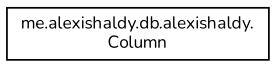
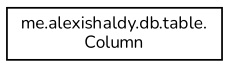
node "me.alexishaldy.db.alexishaldy. Column": label "me.alexishaldy.db.alexishaldy. Column" -> "me.alexishaldy.db.table. Column"
